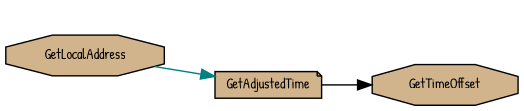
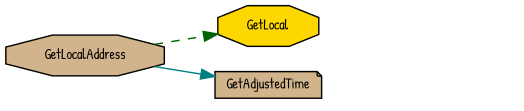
node "GetLocal": added
node "GetTimeOffset": removed
